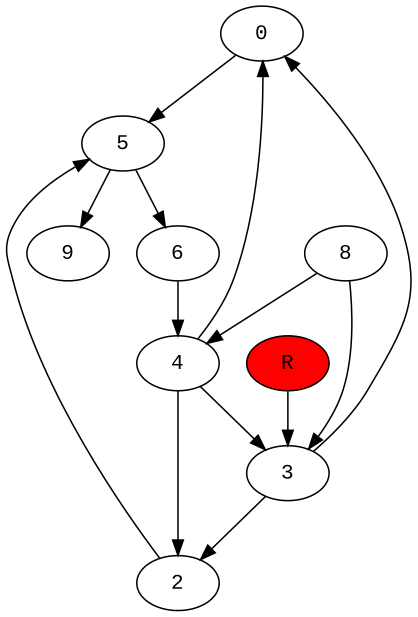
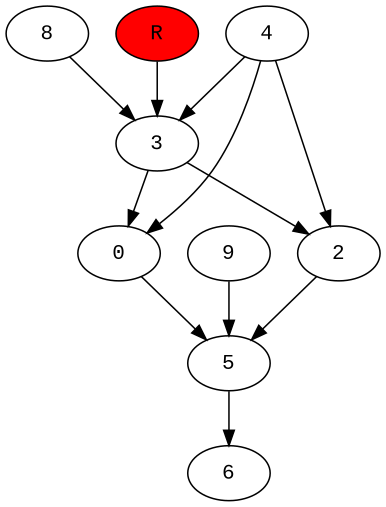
edge "5" -> "9": reversed
edge "6" -> "4": removed
edge "8" -> "4": removed
